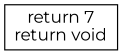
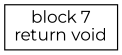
node "return 7 return void": label "return 7 return void" -> "block 7 return void"
